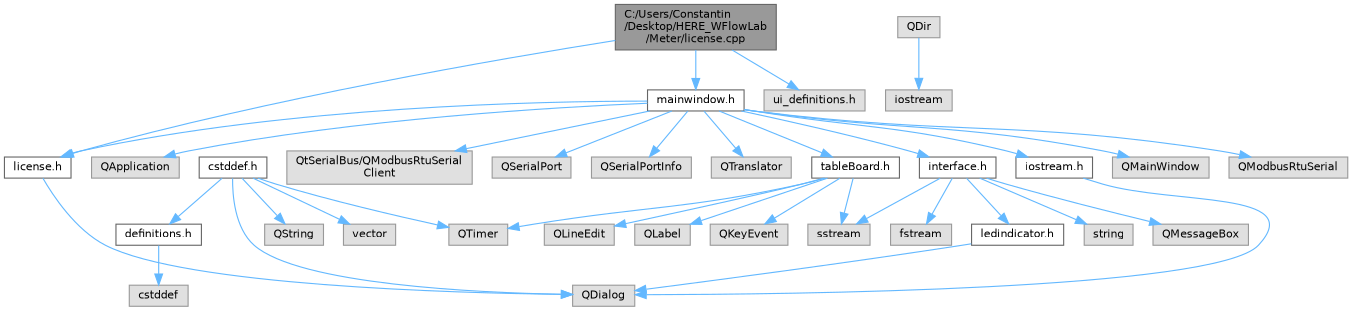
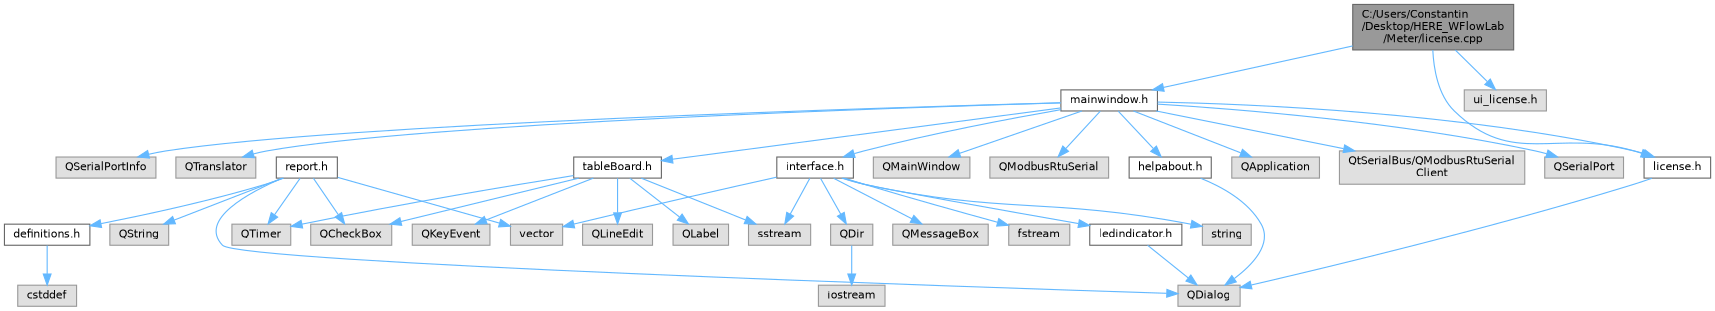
node "ui_definitions.h": label "ui_definitions.h" -> "ui_license.h"
node "cstddef.h": label "cstddef.h" -> "report.h"
node "iostream.h": label "iostream.h" -> "helpabout.h"
edge "interface.h" -> "QDir": added
edge "interface.h" -> "vector": added
node "QCheckBox": added
